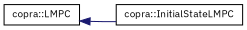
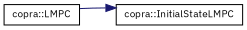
edge "copra::InitialStateLMPC" -> "copra::LMPC": reversed
